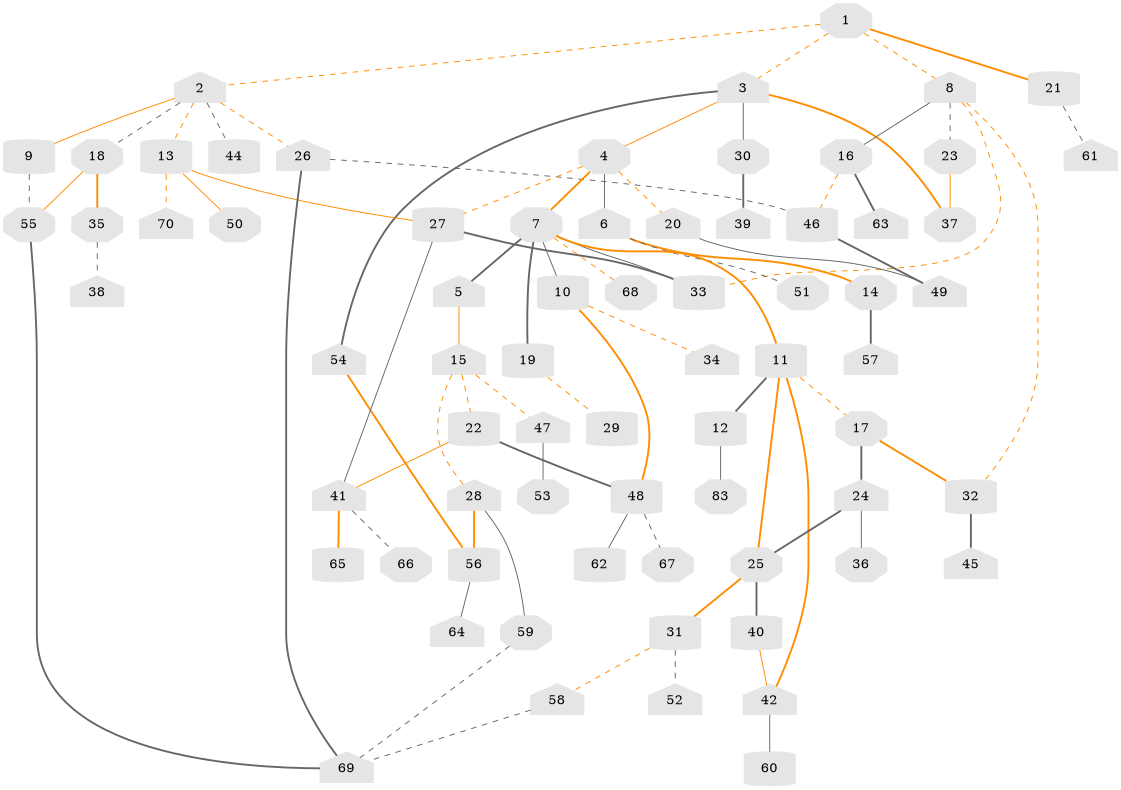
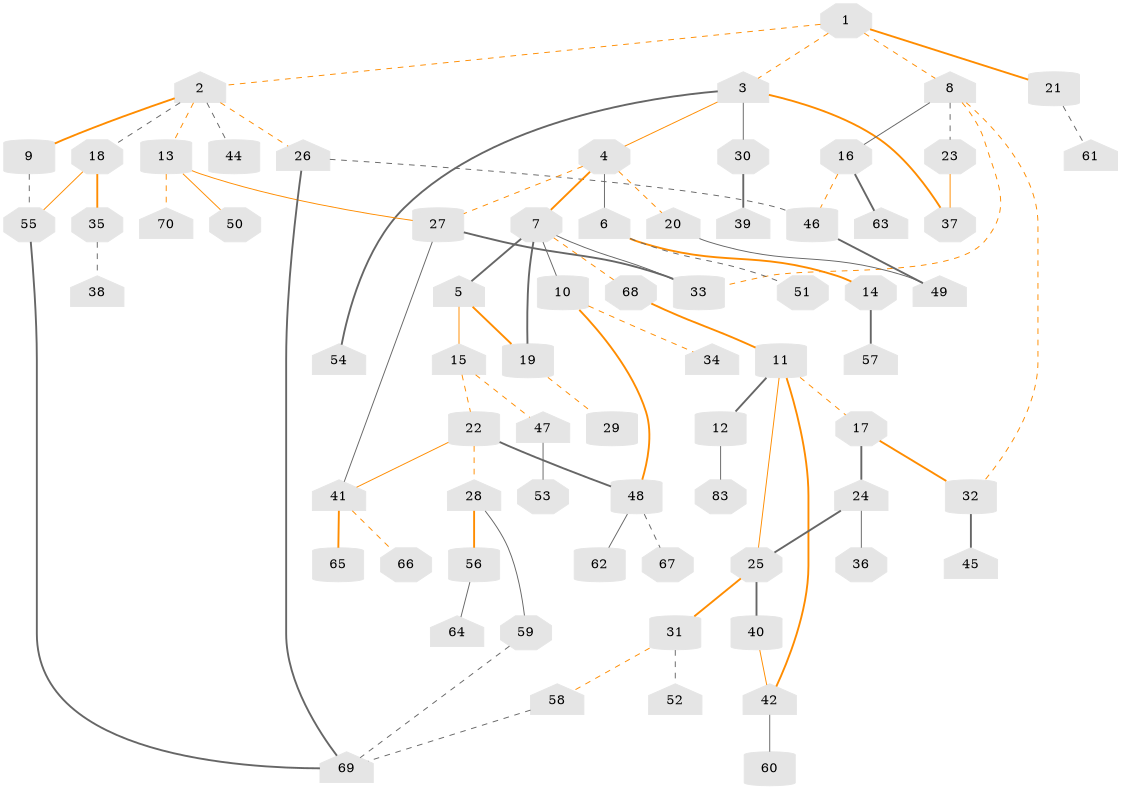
edge "2" -- "9": style solid -> bold
edge "7" -- "11": now "68" -- "11"
edge "5" -- "19": added
edge "15" -- "28": now "22" -- "28"
edge "54" -- "56": removed
edge "11" -- "25": style bold -> solid
edge "41" -- "66": color gray40 -> darkorange
